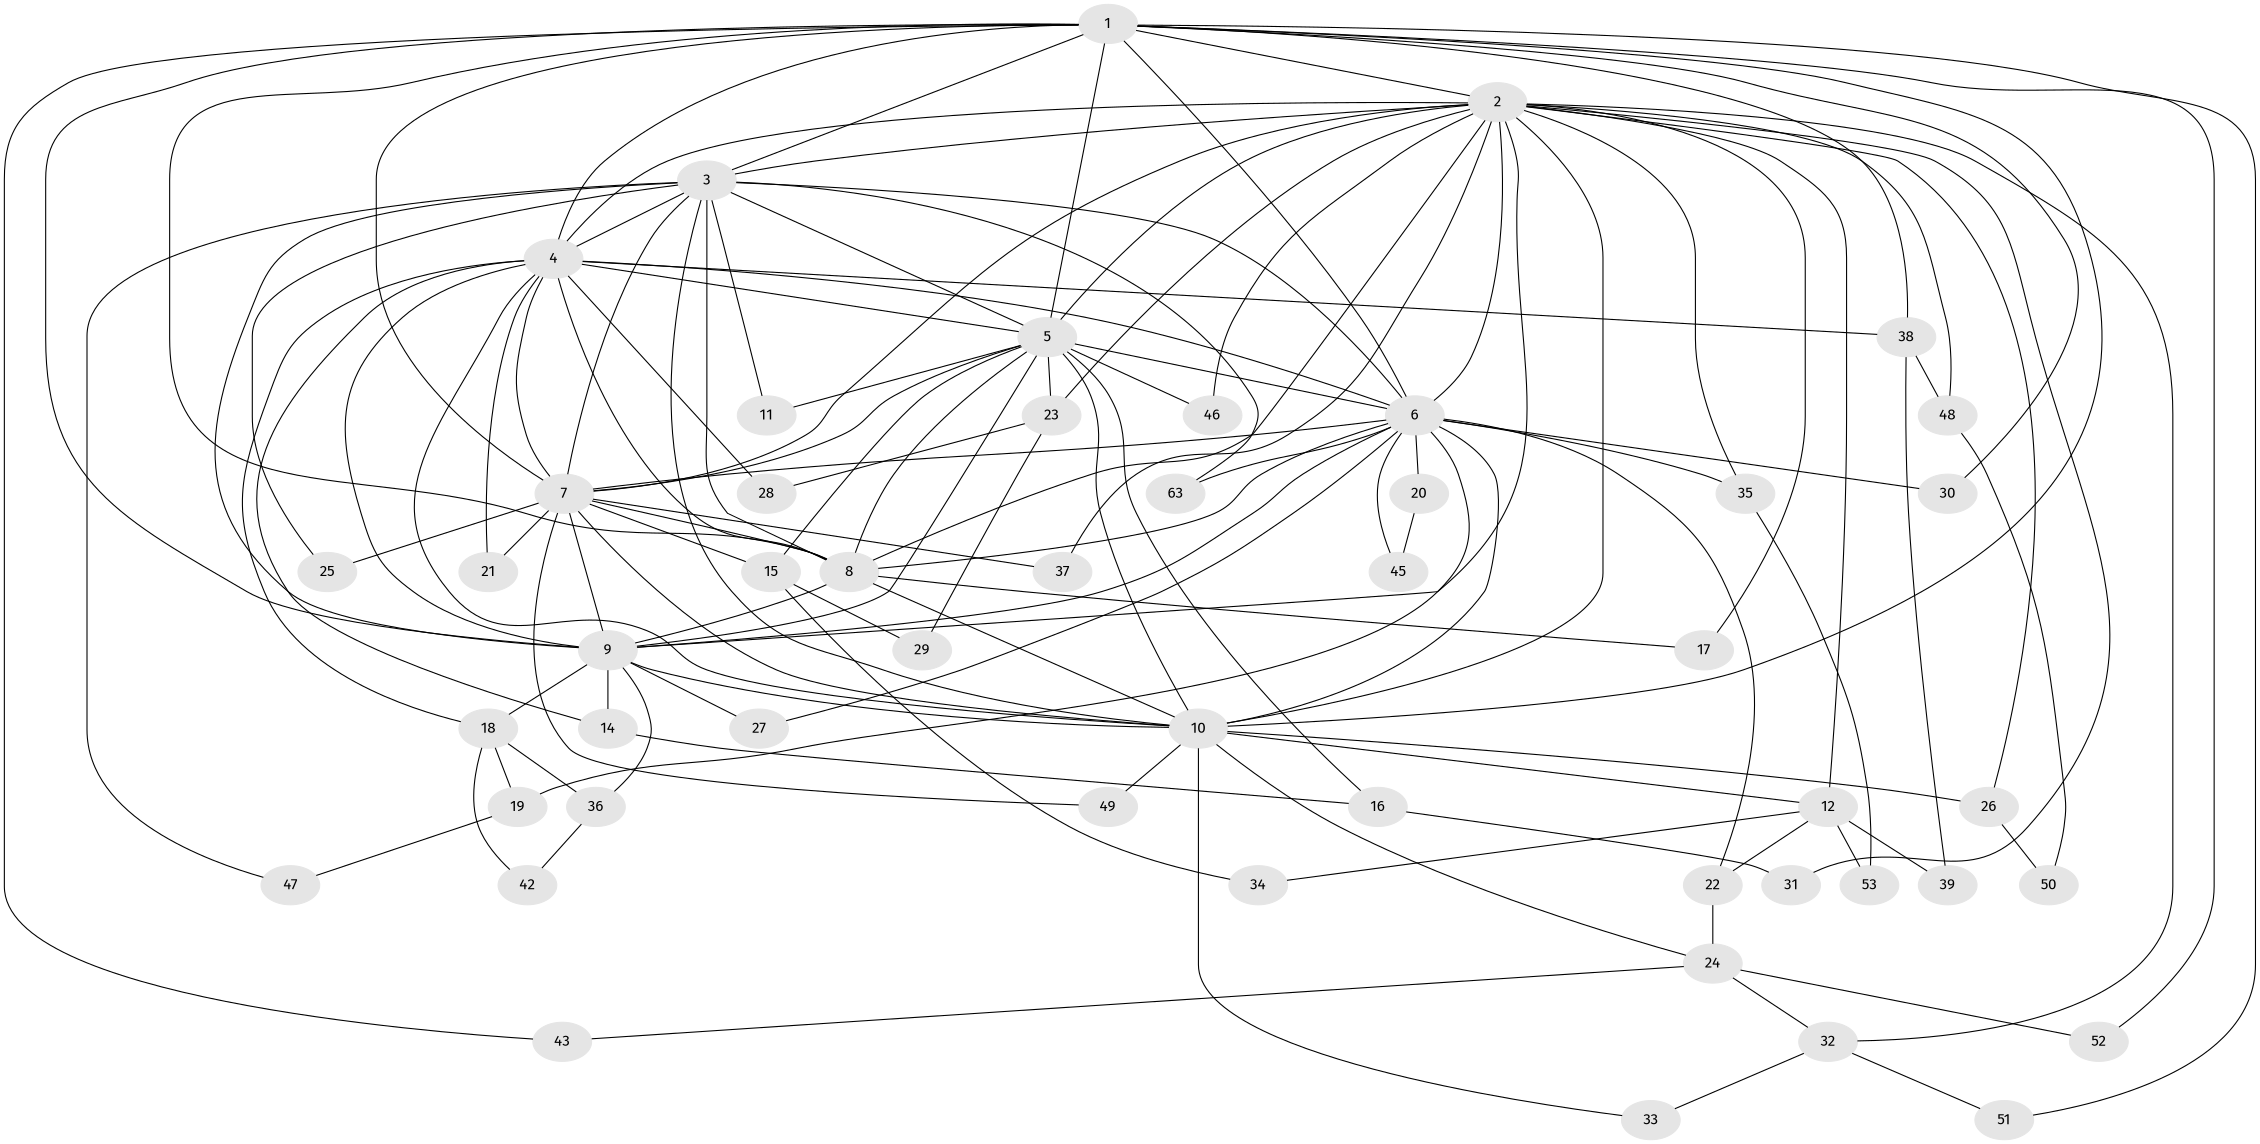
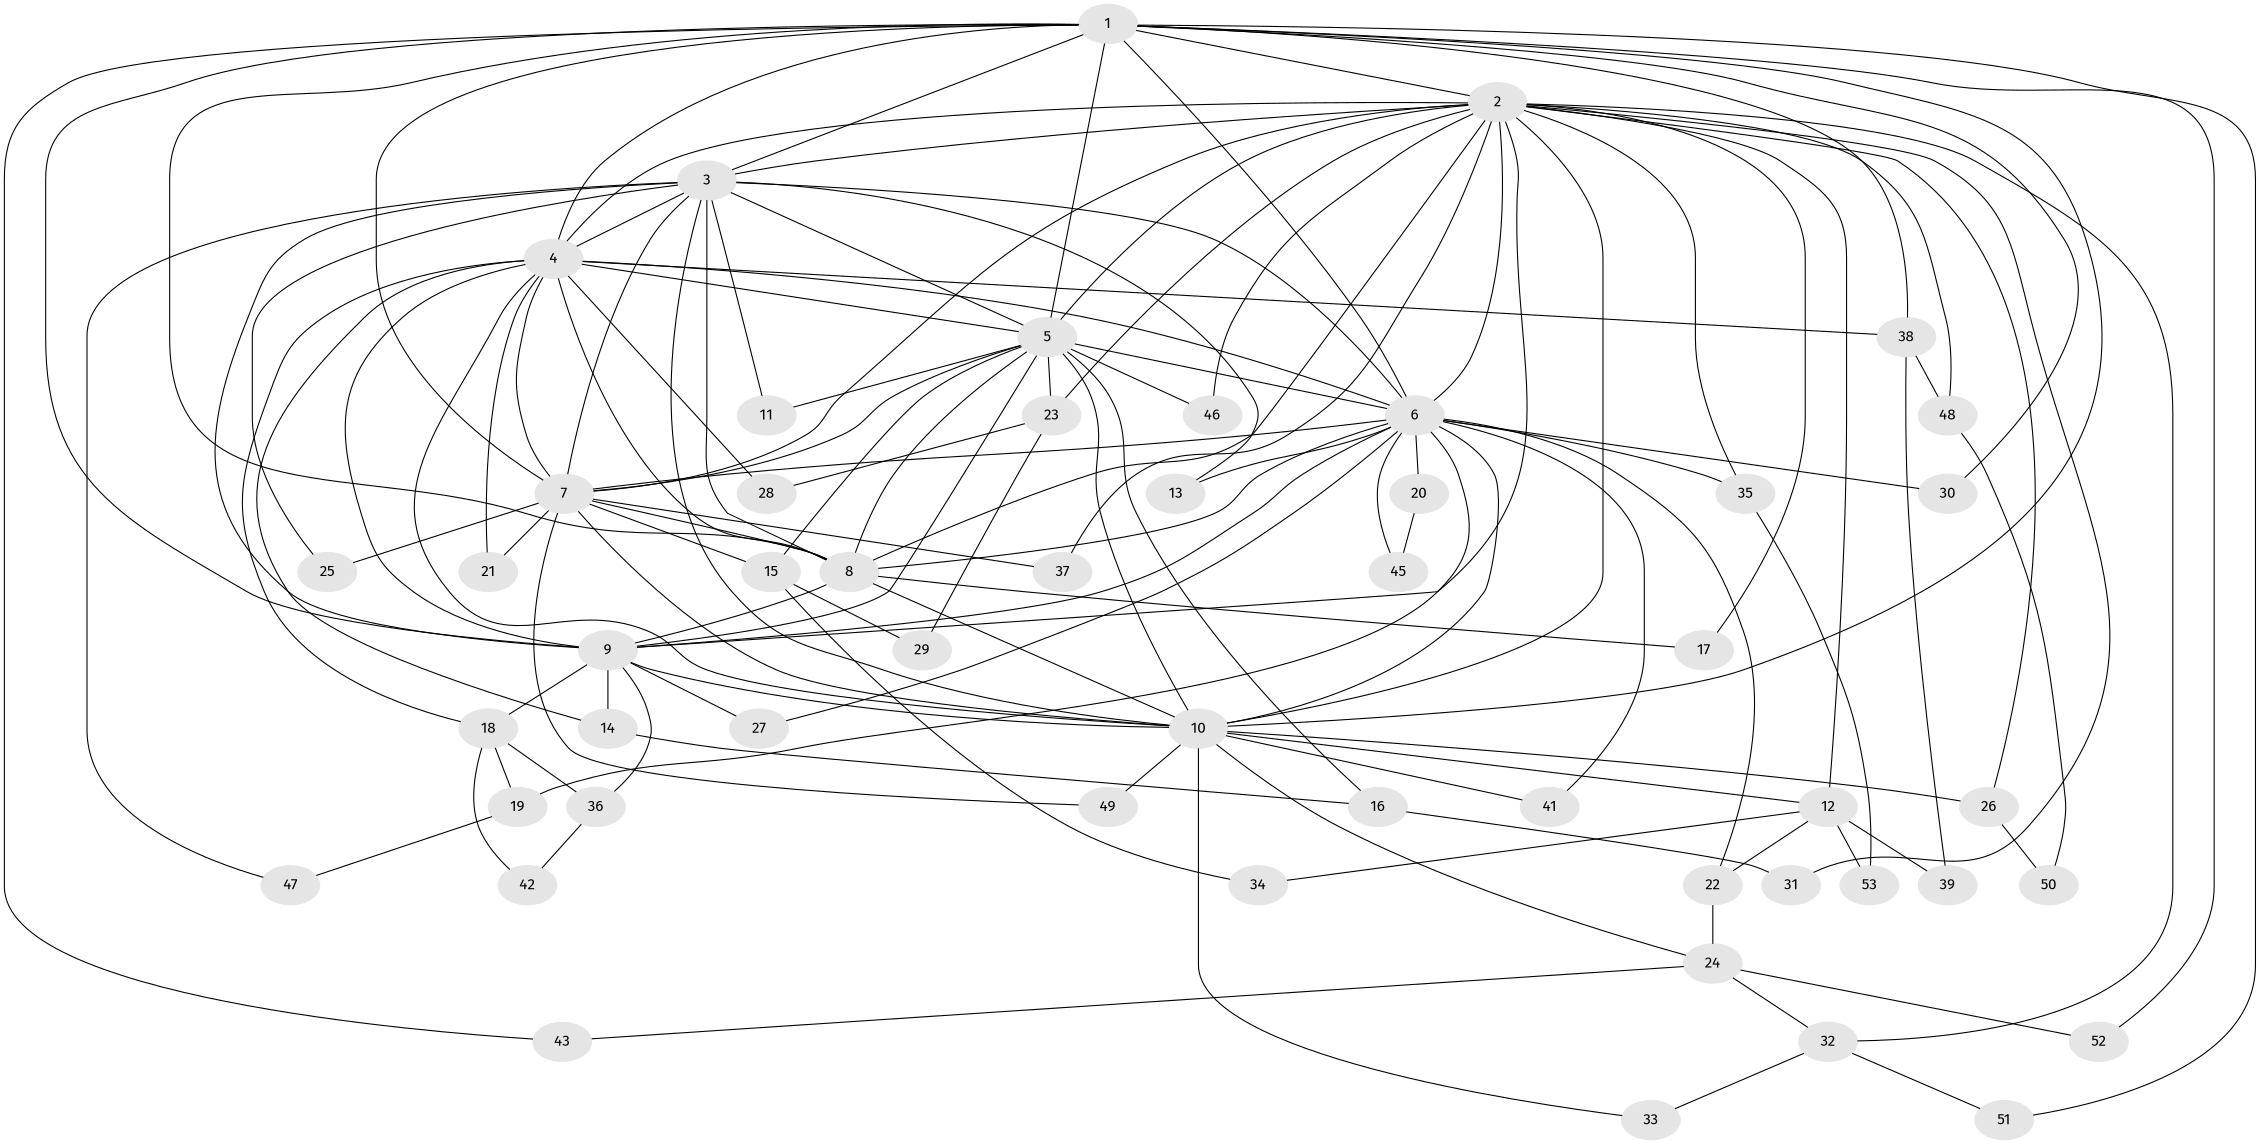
node "63": label "63" -> "13"
edge "7" -- "9": removed
node "41": added
